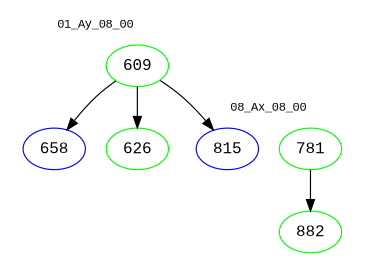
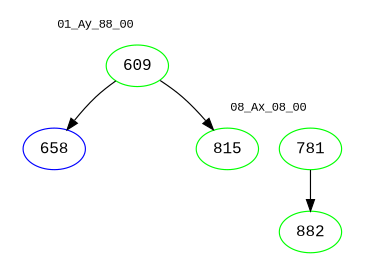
cluster "01_Ay_08_00": label "01_Ay_08_00" -> "01_Ay_88_00"
node "626": removed
node "815": color blue -> green
